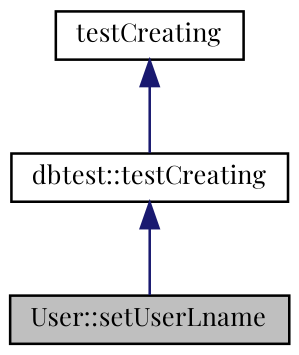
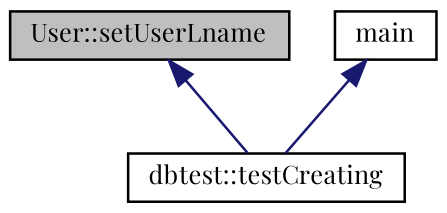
node "testCreating": label "testCreating" -> "main"
edge "User::setUserLname" -> "dbtest::testCreating": reversed
